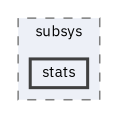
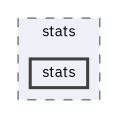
cluster "subsys": label "subsys" -> "stats"
